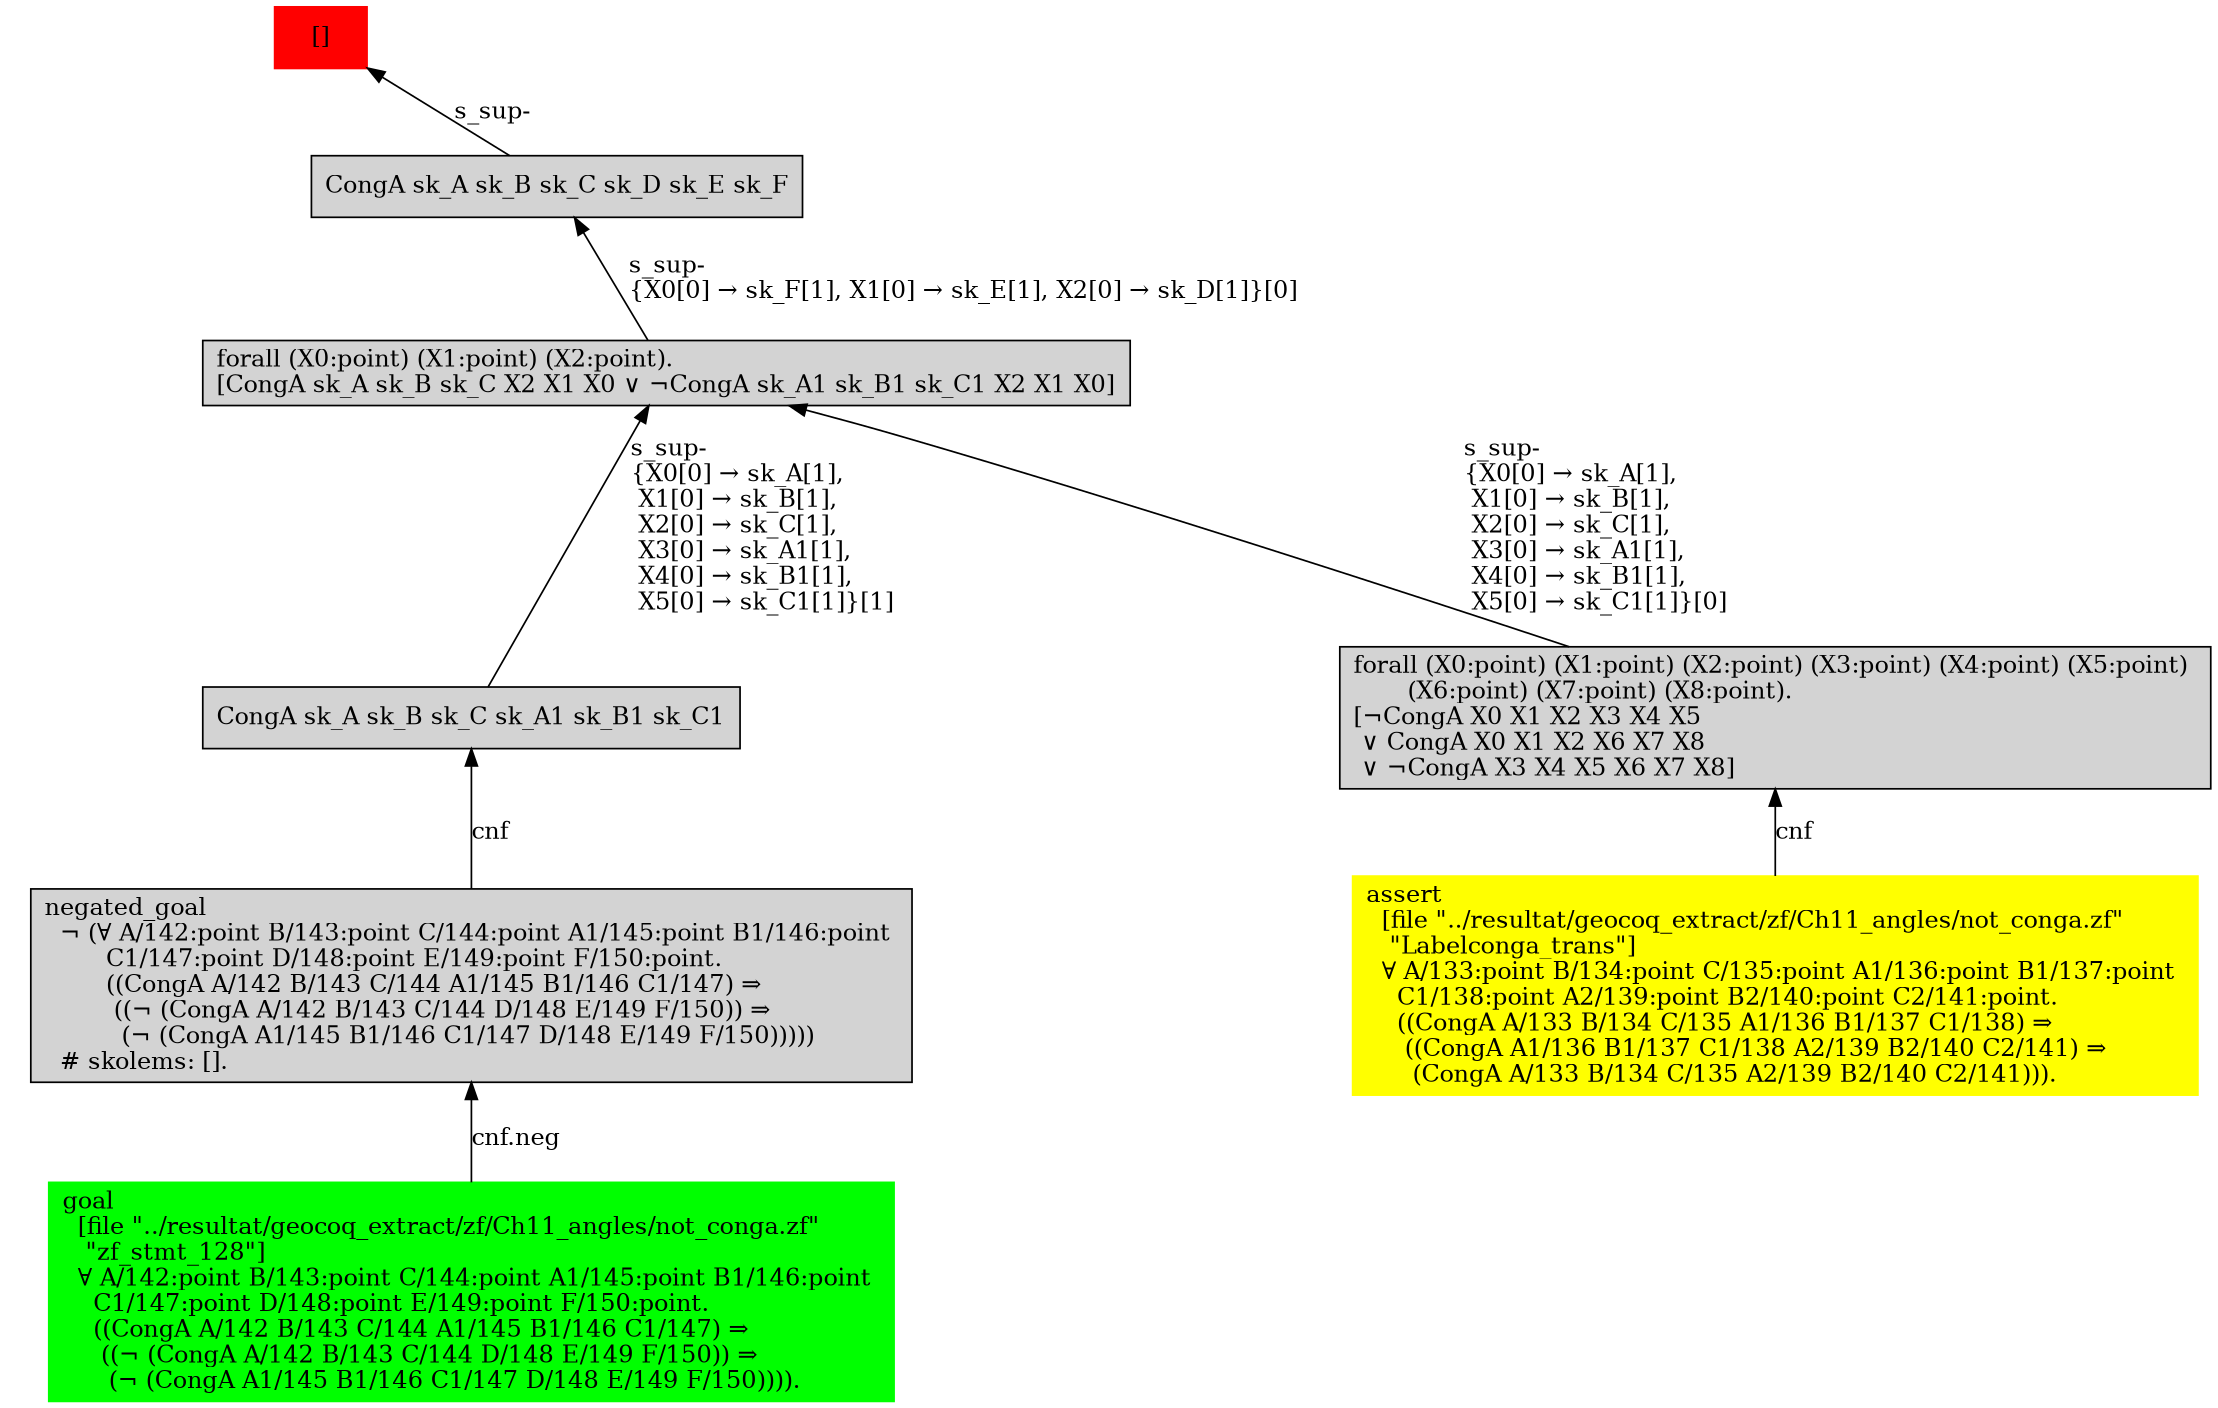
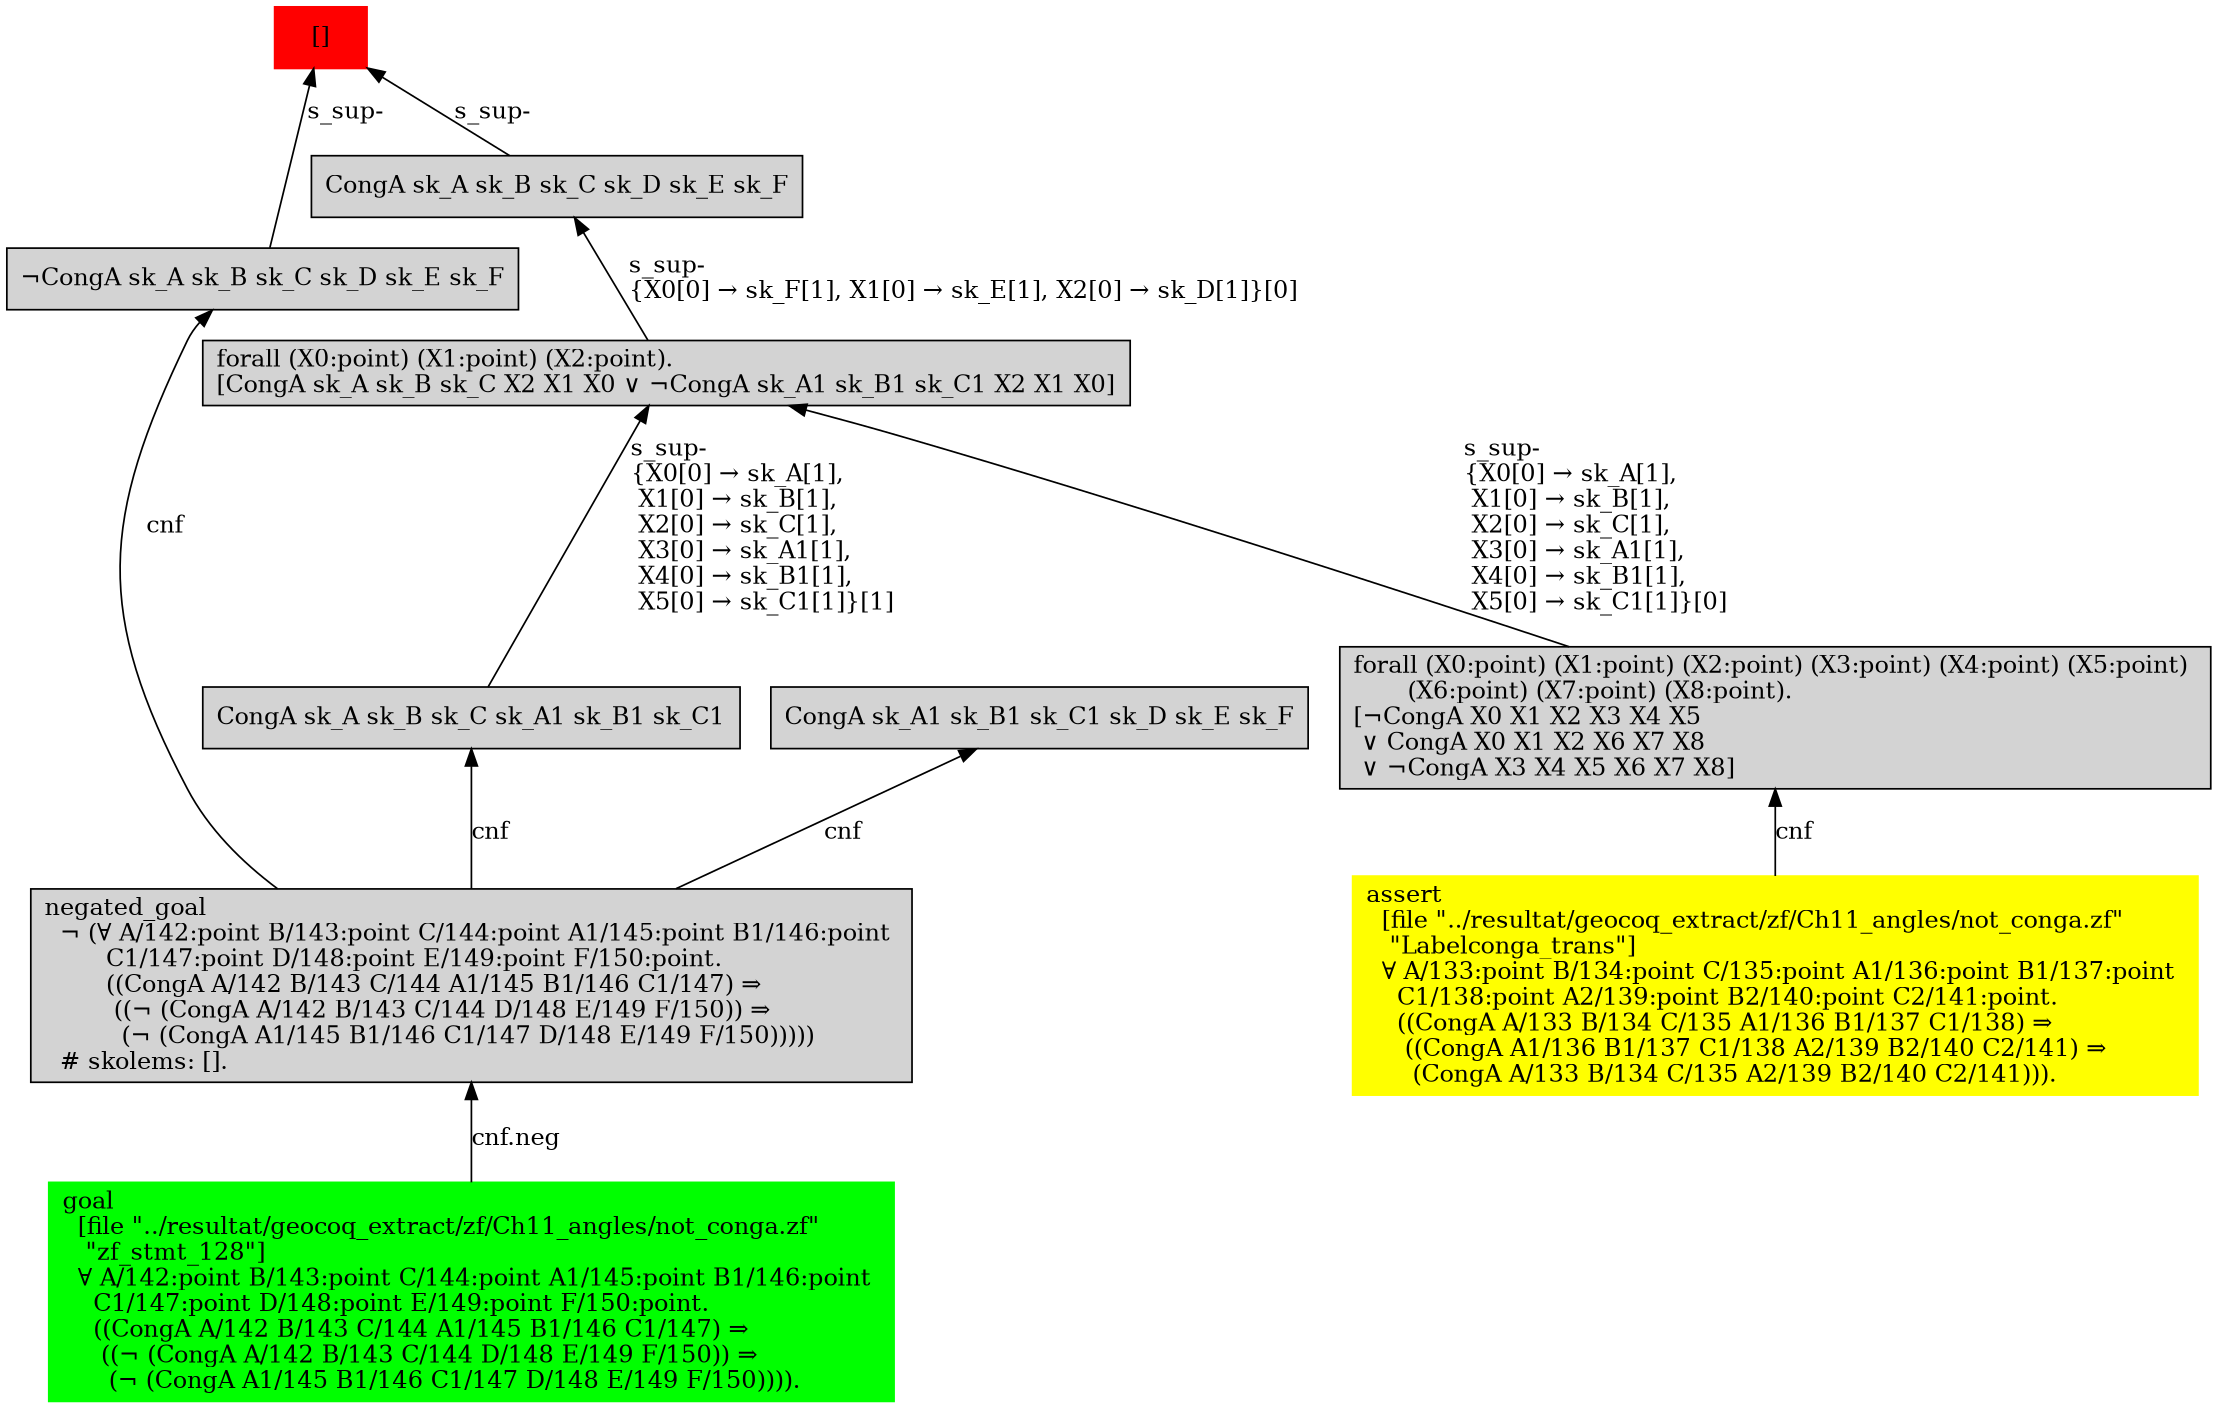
node "¬CongA sk_A sk_B sk_C sk_D sk_E sk_F": added
node "CongA sk_A1 sk_B1 sk_C1 sk_D sk_E sk_F": added
